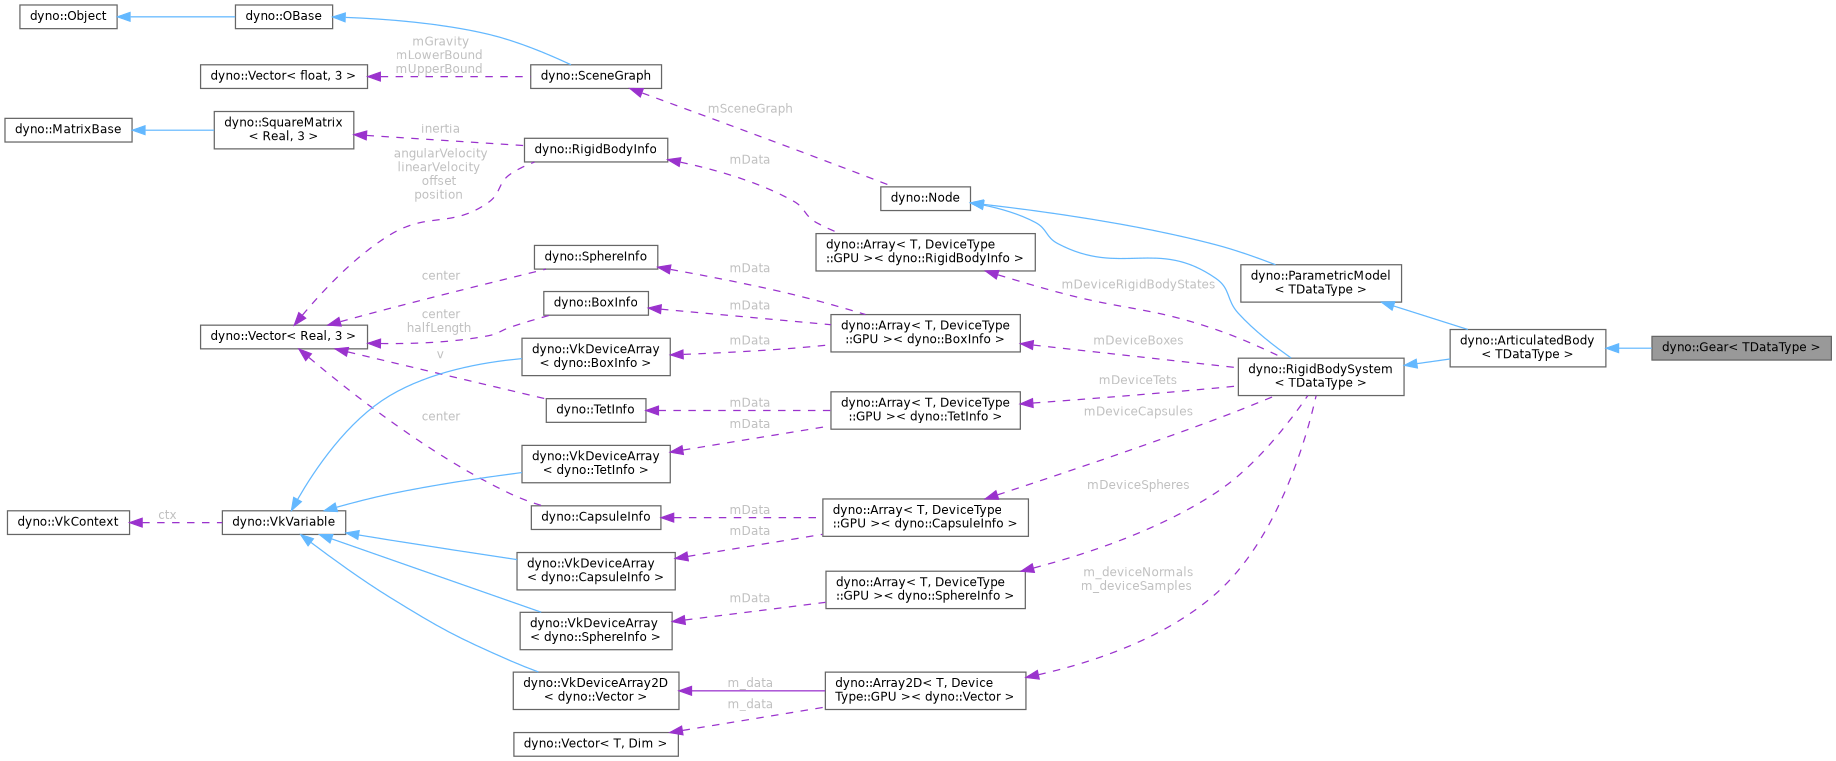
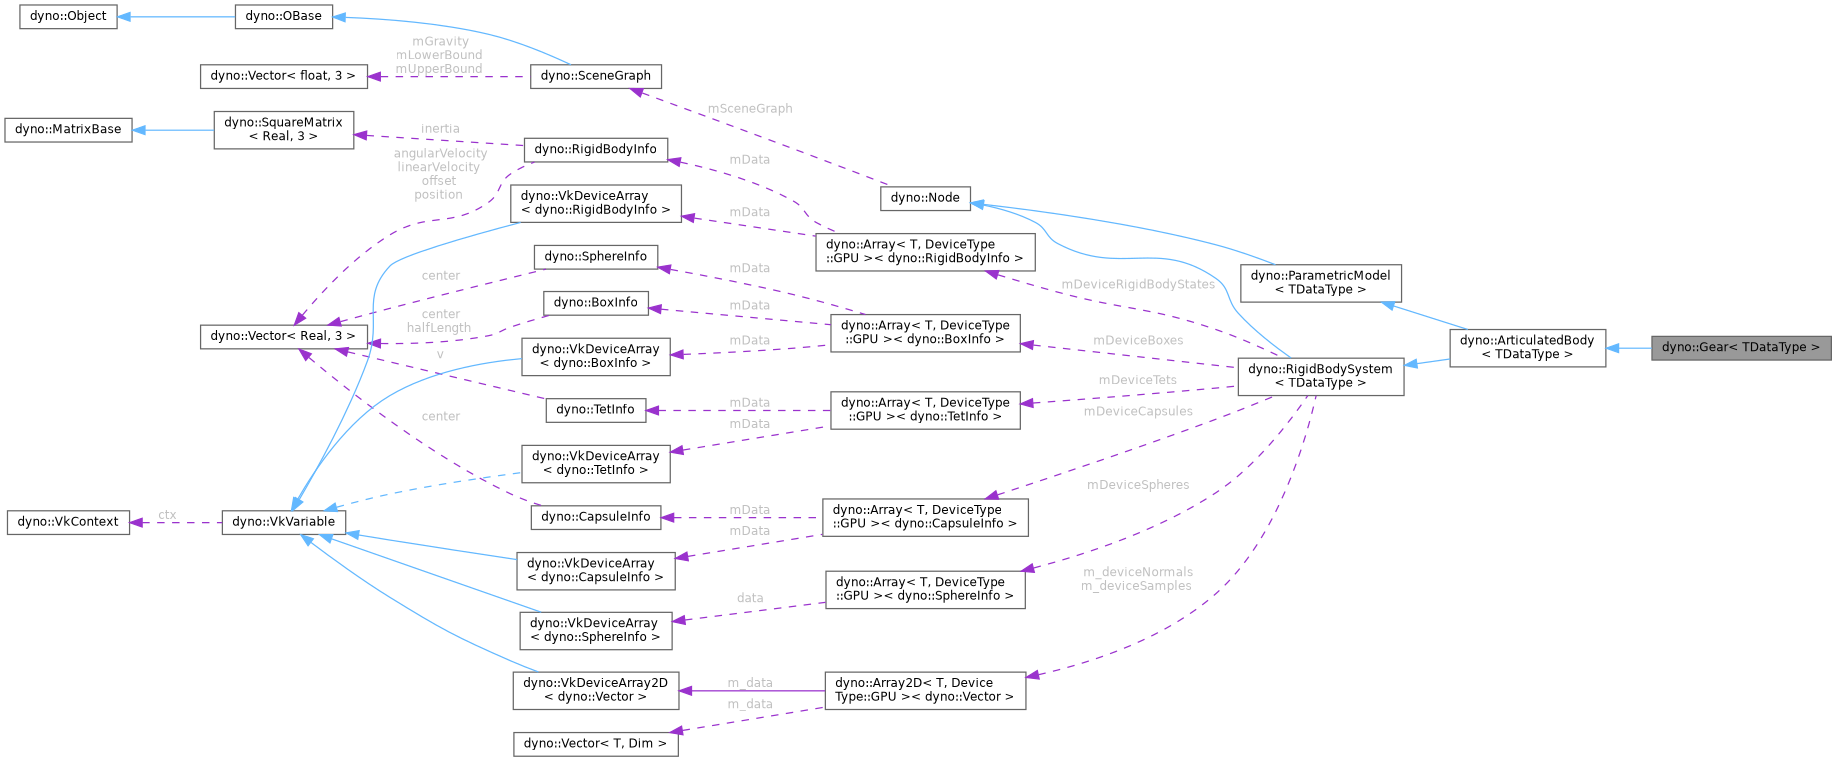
node "dyno::VkDeviceArray < dyno::RigidBodyInfo >": added
edge "dyno::VkDeviceArray < dyno::TetInfo >" -> "dyno::VkVariable": style solid -> dashed
edge "dyno::Array< T, DeviceType ::GPU >< dyno::SphereInfo >" -> "dyno::VkDeviceArray < dyno::SphereInfo >": label " mData" -> " data"
